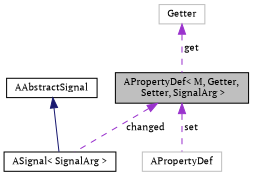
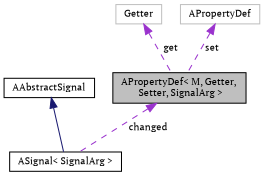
edge "APropertyDef" -> "APropertyDef< M, Getter, Setter, SignalArg >": reversed
